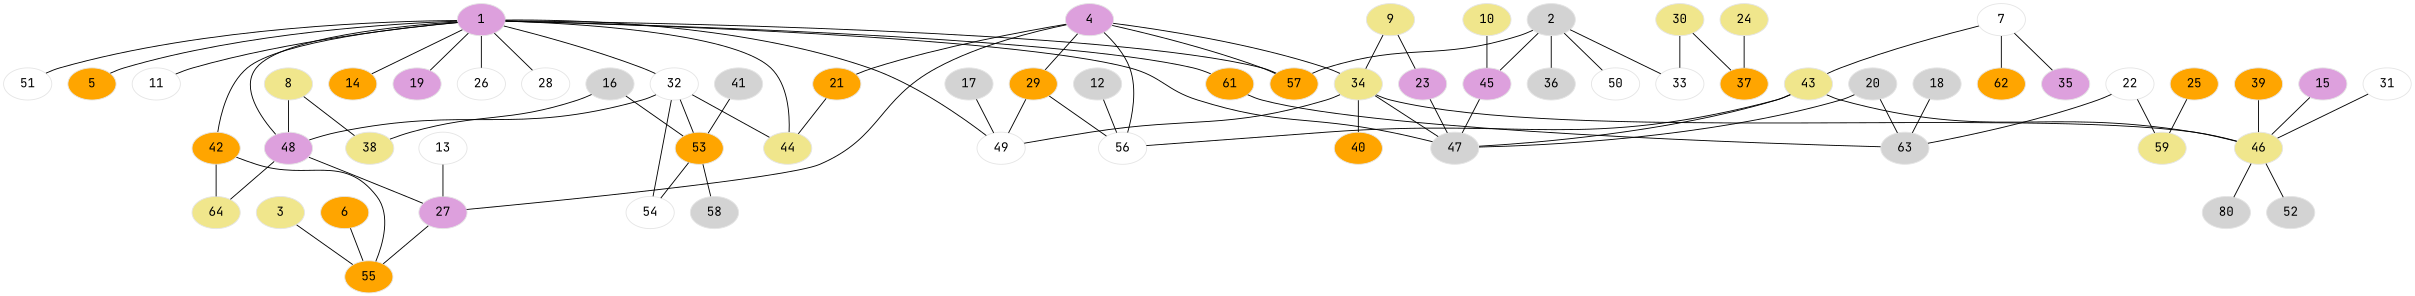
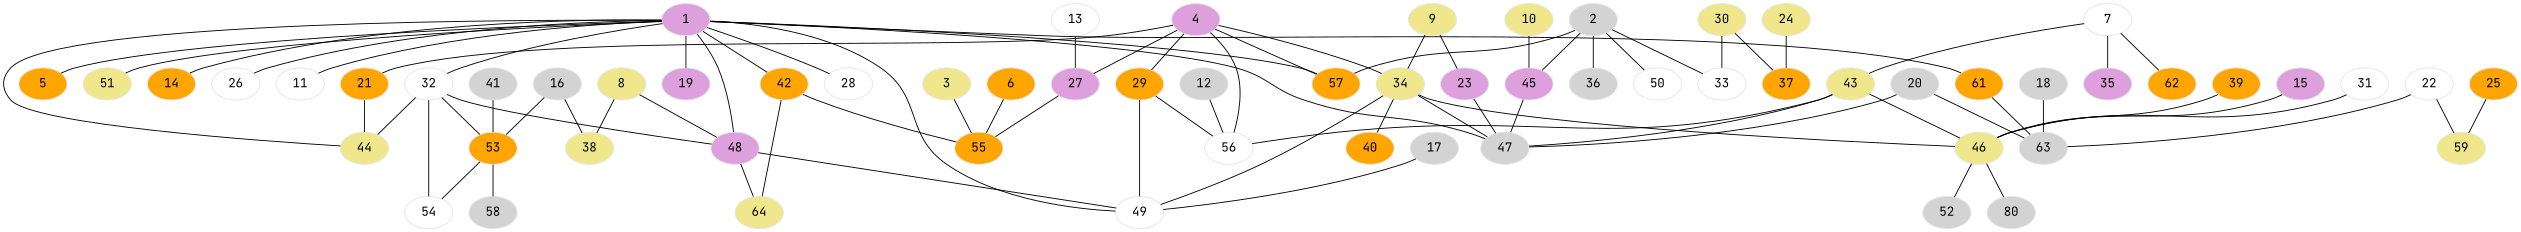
node "51": fillcolor white -> khaki
edge "48" -- "27": now "48" -- "49"
